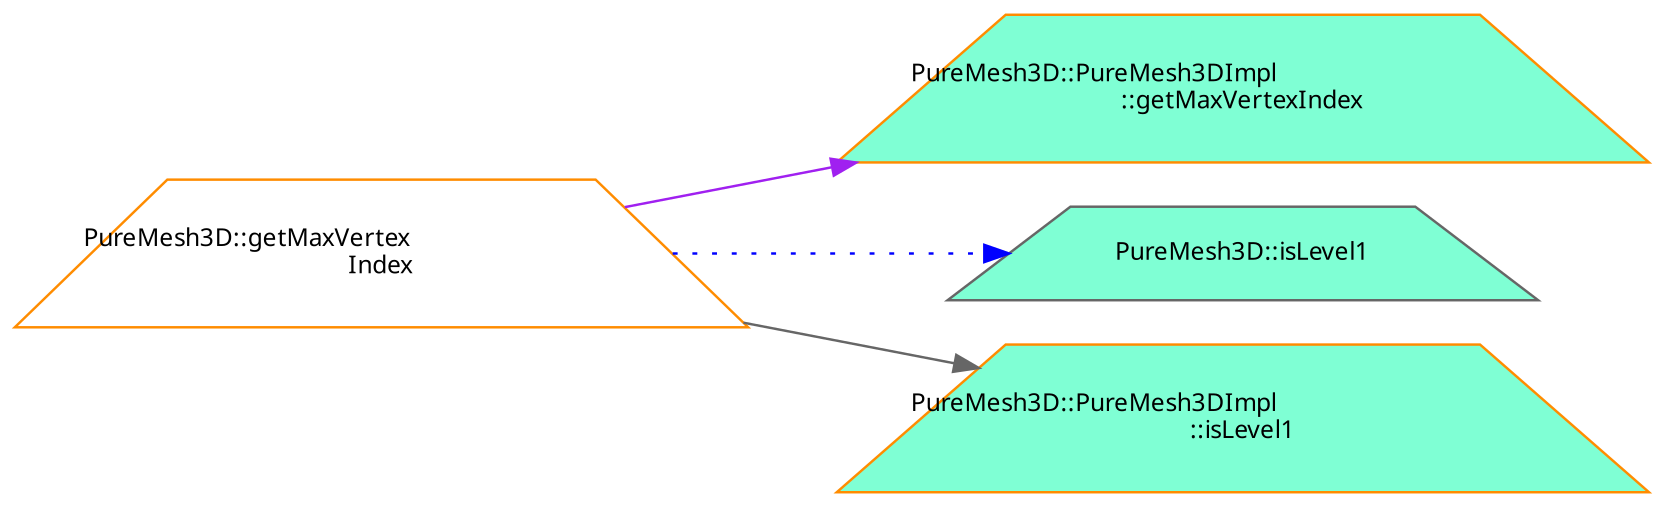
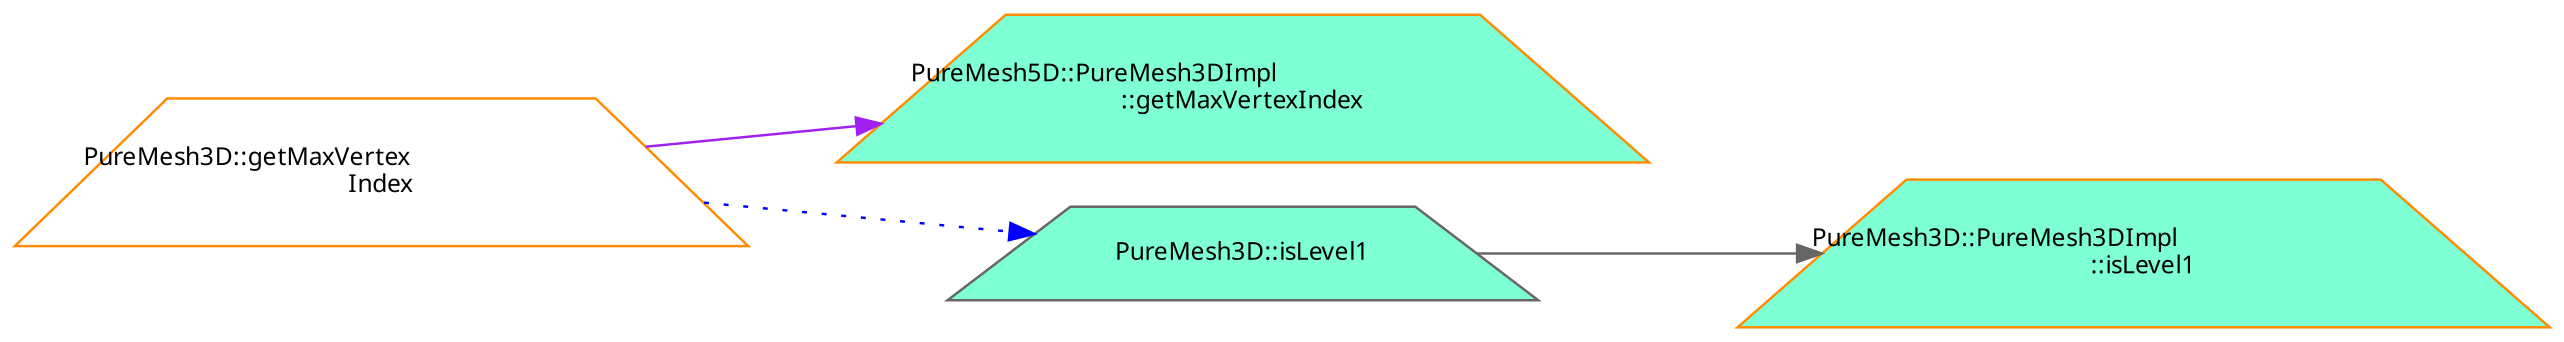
node "PureMesh3D::PureMesh3DImpl ::getMaxVertexIndex": label "PureMesh3D::PureMesh3DImpl ::getMaxVertexIndex" -> "PureMesh5D::PureMesh3DImpl ::getMaxVertexIndex"
edge "PureMesh3D::getMaxVertex Index" -> "PureMesh3D::PureMesh3DImpl ::isLevel1": now "PureMesh3D::isLevel1" -> "PureMesh3D::PureMesh3DImpl ::isLevel1"
